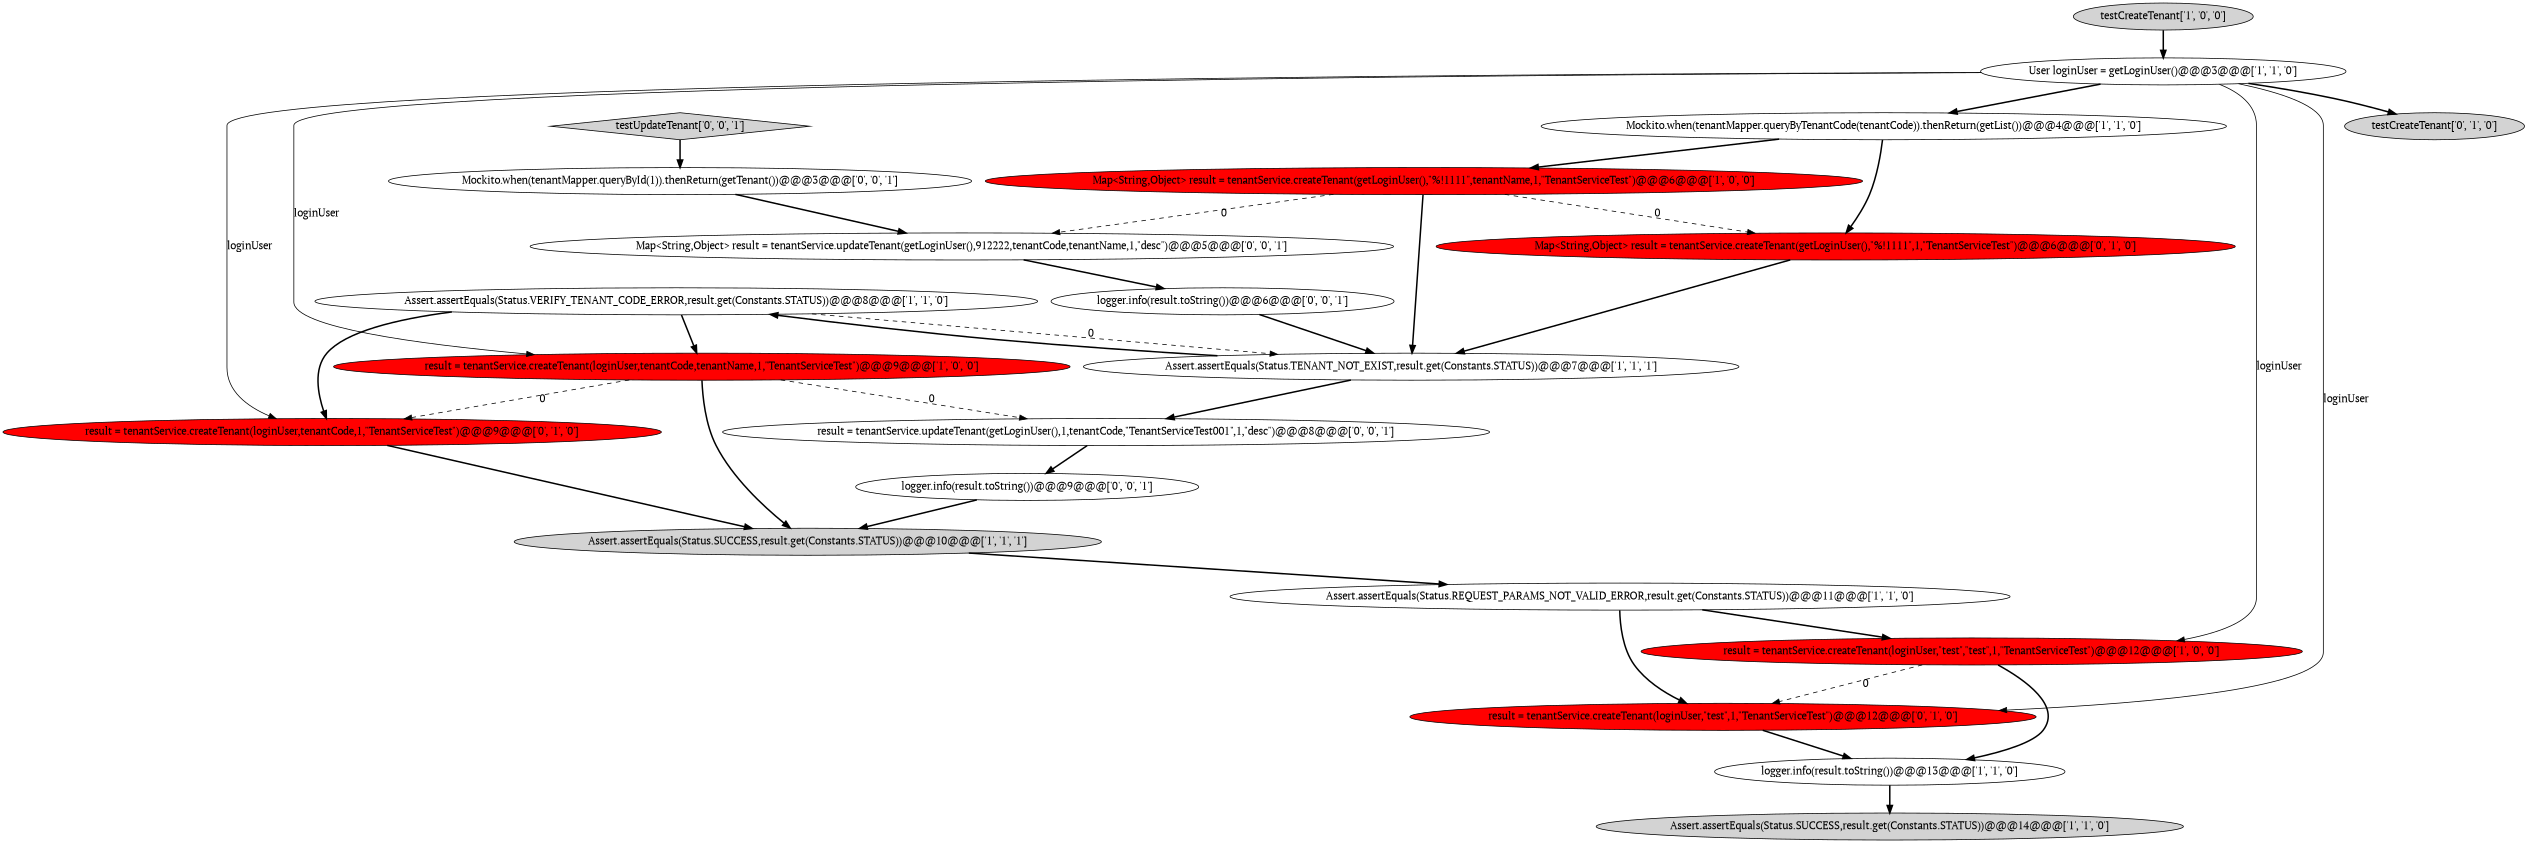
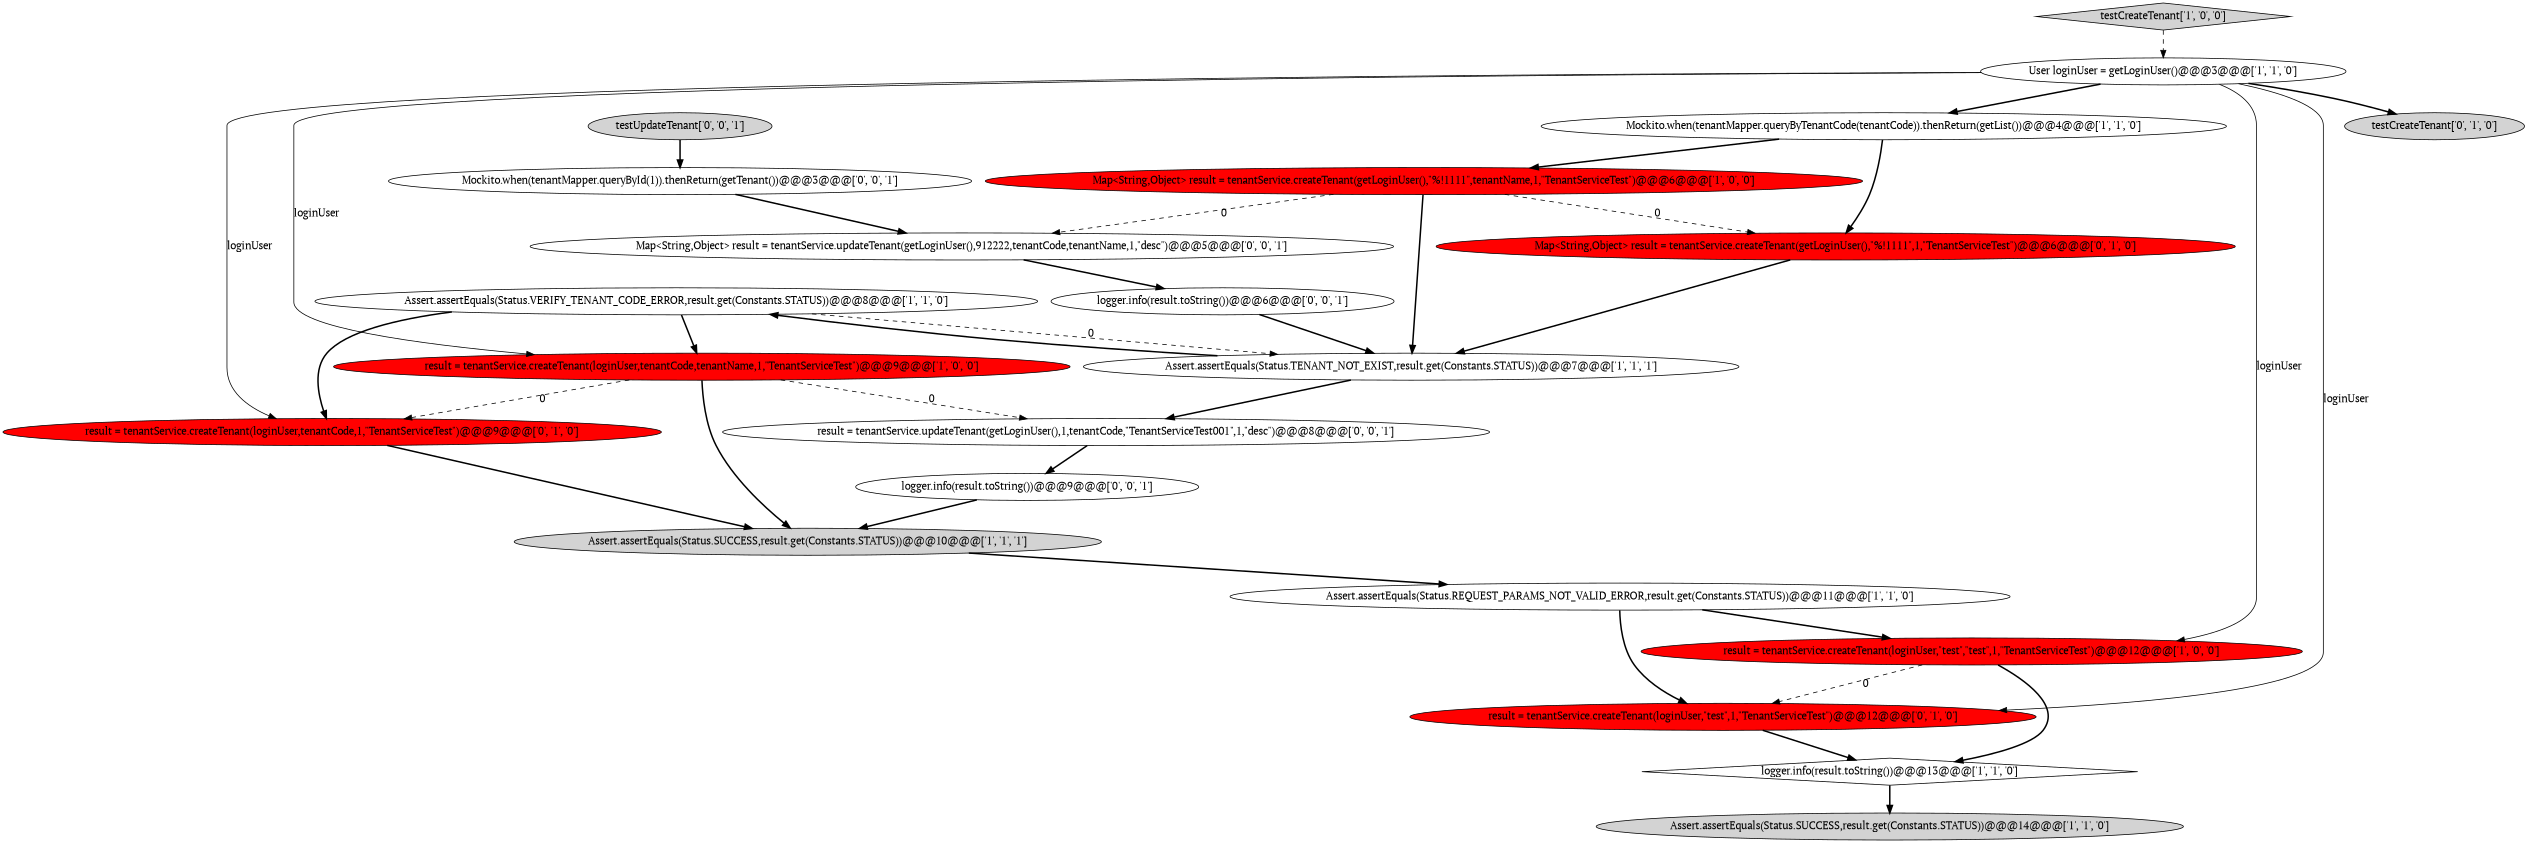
node "testCreateTenant['1', '0', '0']": shape ellipse -> diamond
edge "testCreateTenant['1', '0', '0']" -> "User loginUser = getLoginUser()@@@3@@@['1', '1', '0']": style bold -> dashed
node "testUpdateTenant['0', '0', '1']": shape diamond -> ellipse
node "logger.info(result.toString())@@@13@@@['1', '1', '0']": shape ellipse -> diamond
